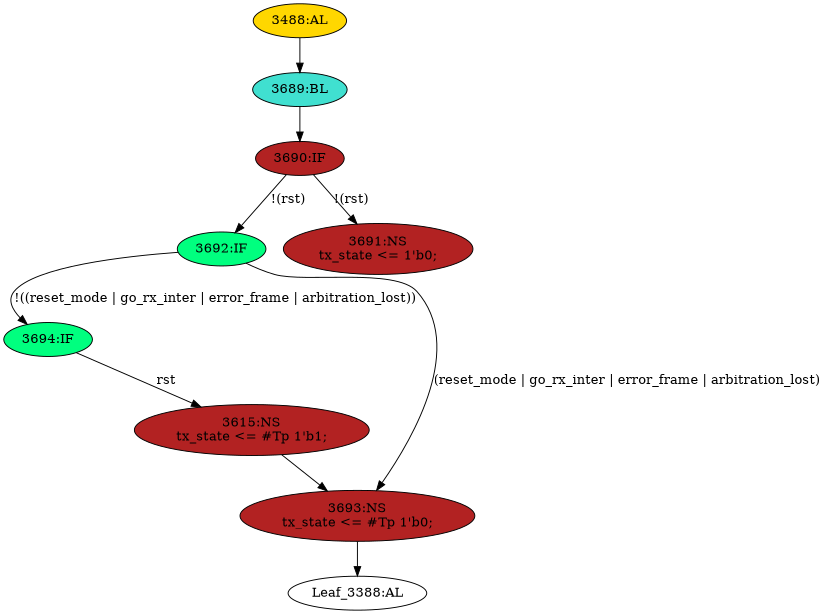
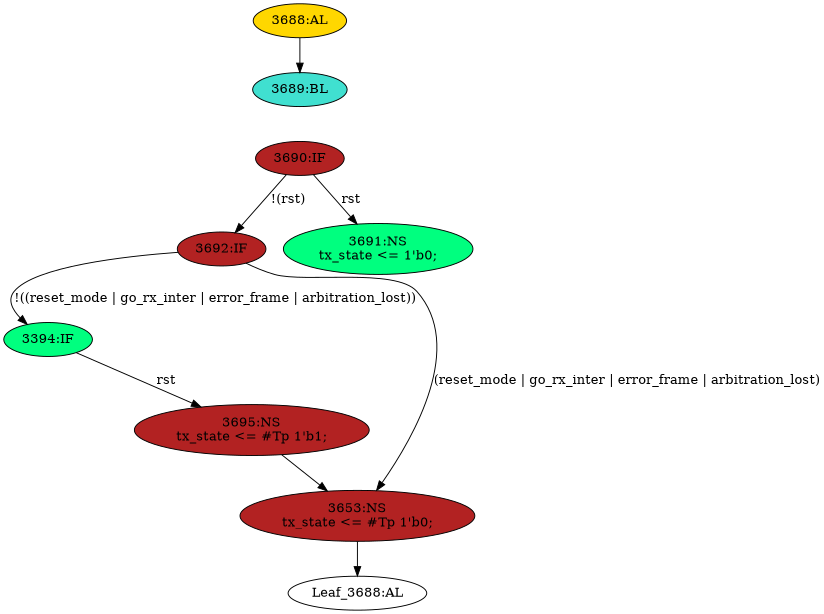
node "3488:AL": label "3488:AL" -> "3688:AL"
edge "3689:BL" -> "3690:IF": removed
edge "3690:IF" -> "3691:NS tx_state <= 1'b0;": label "!(rst)" -> "rst"
node "3692:IF": fillcolor springgreen -> firebrick
node "3691:NS tx_state <= 1'b0;": fillcolor firebrick -> springgreen
node "3694:IF": label "3694:IF" -> "3394:IF"
node "3615:NS tx_state <= #Tp 1'b1;": label "3615:NS tx_state <= #Tp 1'b1;" -> "3695:NS tx_state <= #Tp 1'b1;"
node "3693:NS tx_state <= #Tp 1'b0;": label "3693:NS tx_state <= #Tp 1'b0;" -> "3653:NS tx_state <= #Tp 1'b0;"
node "Leaf_3388:AL": label "Leaf_3388:AL" -> "Leaf_3688:AL"
